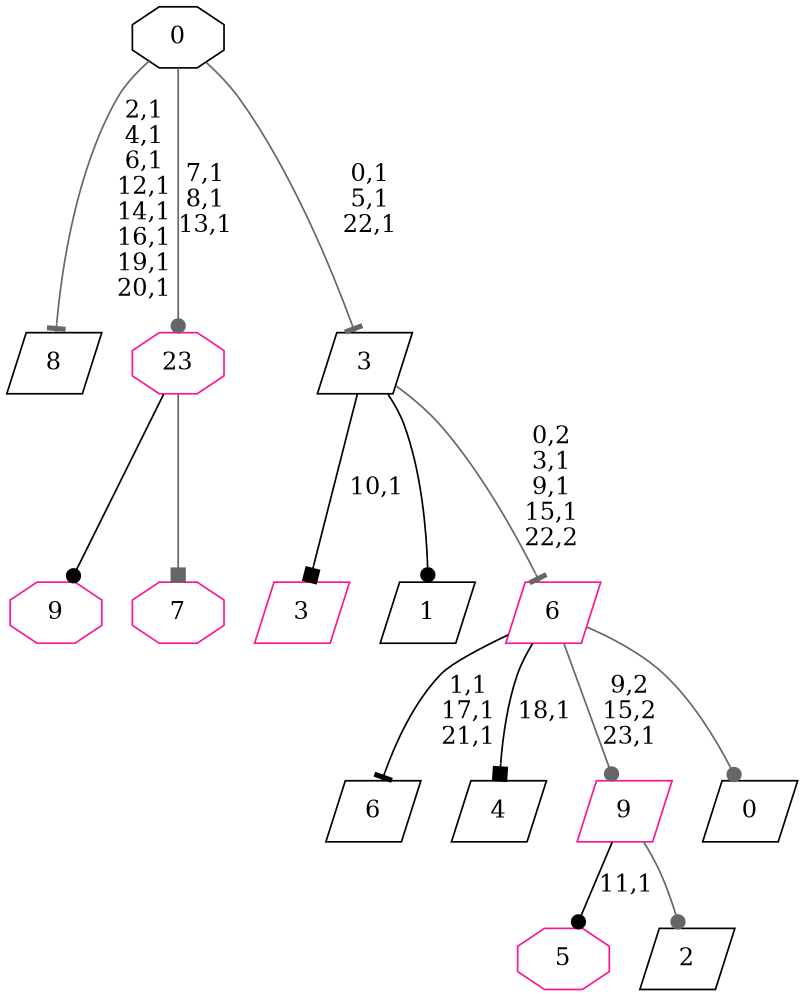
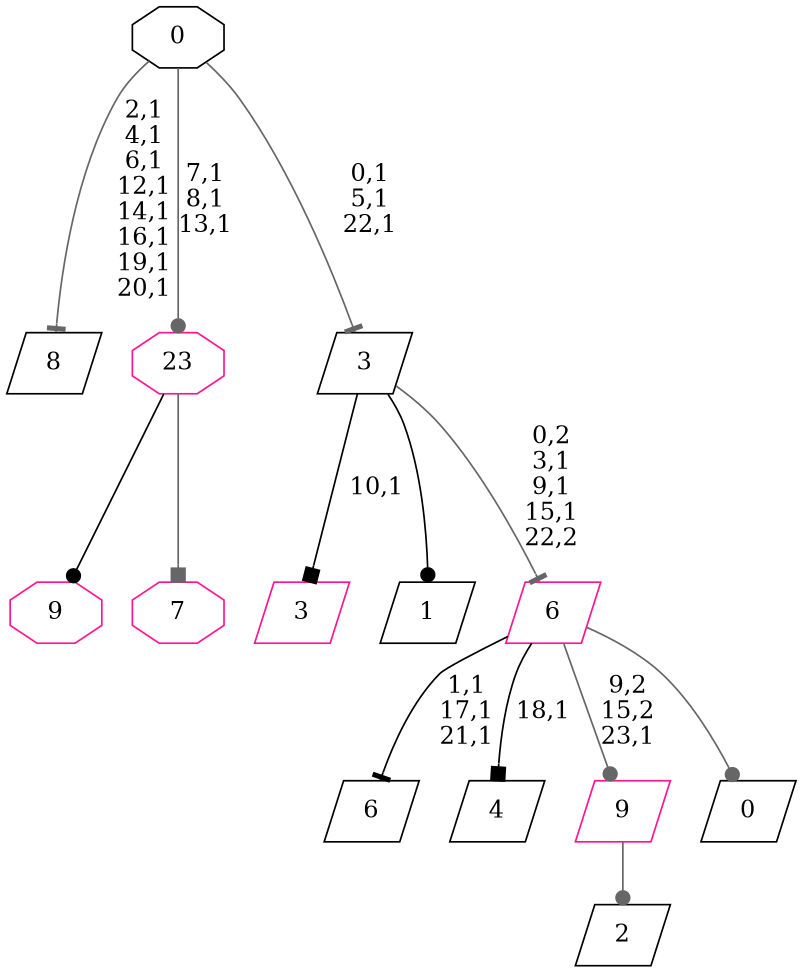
node "5": removed
